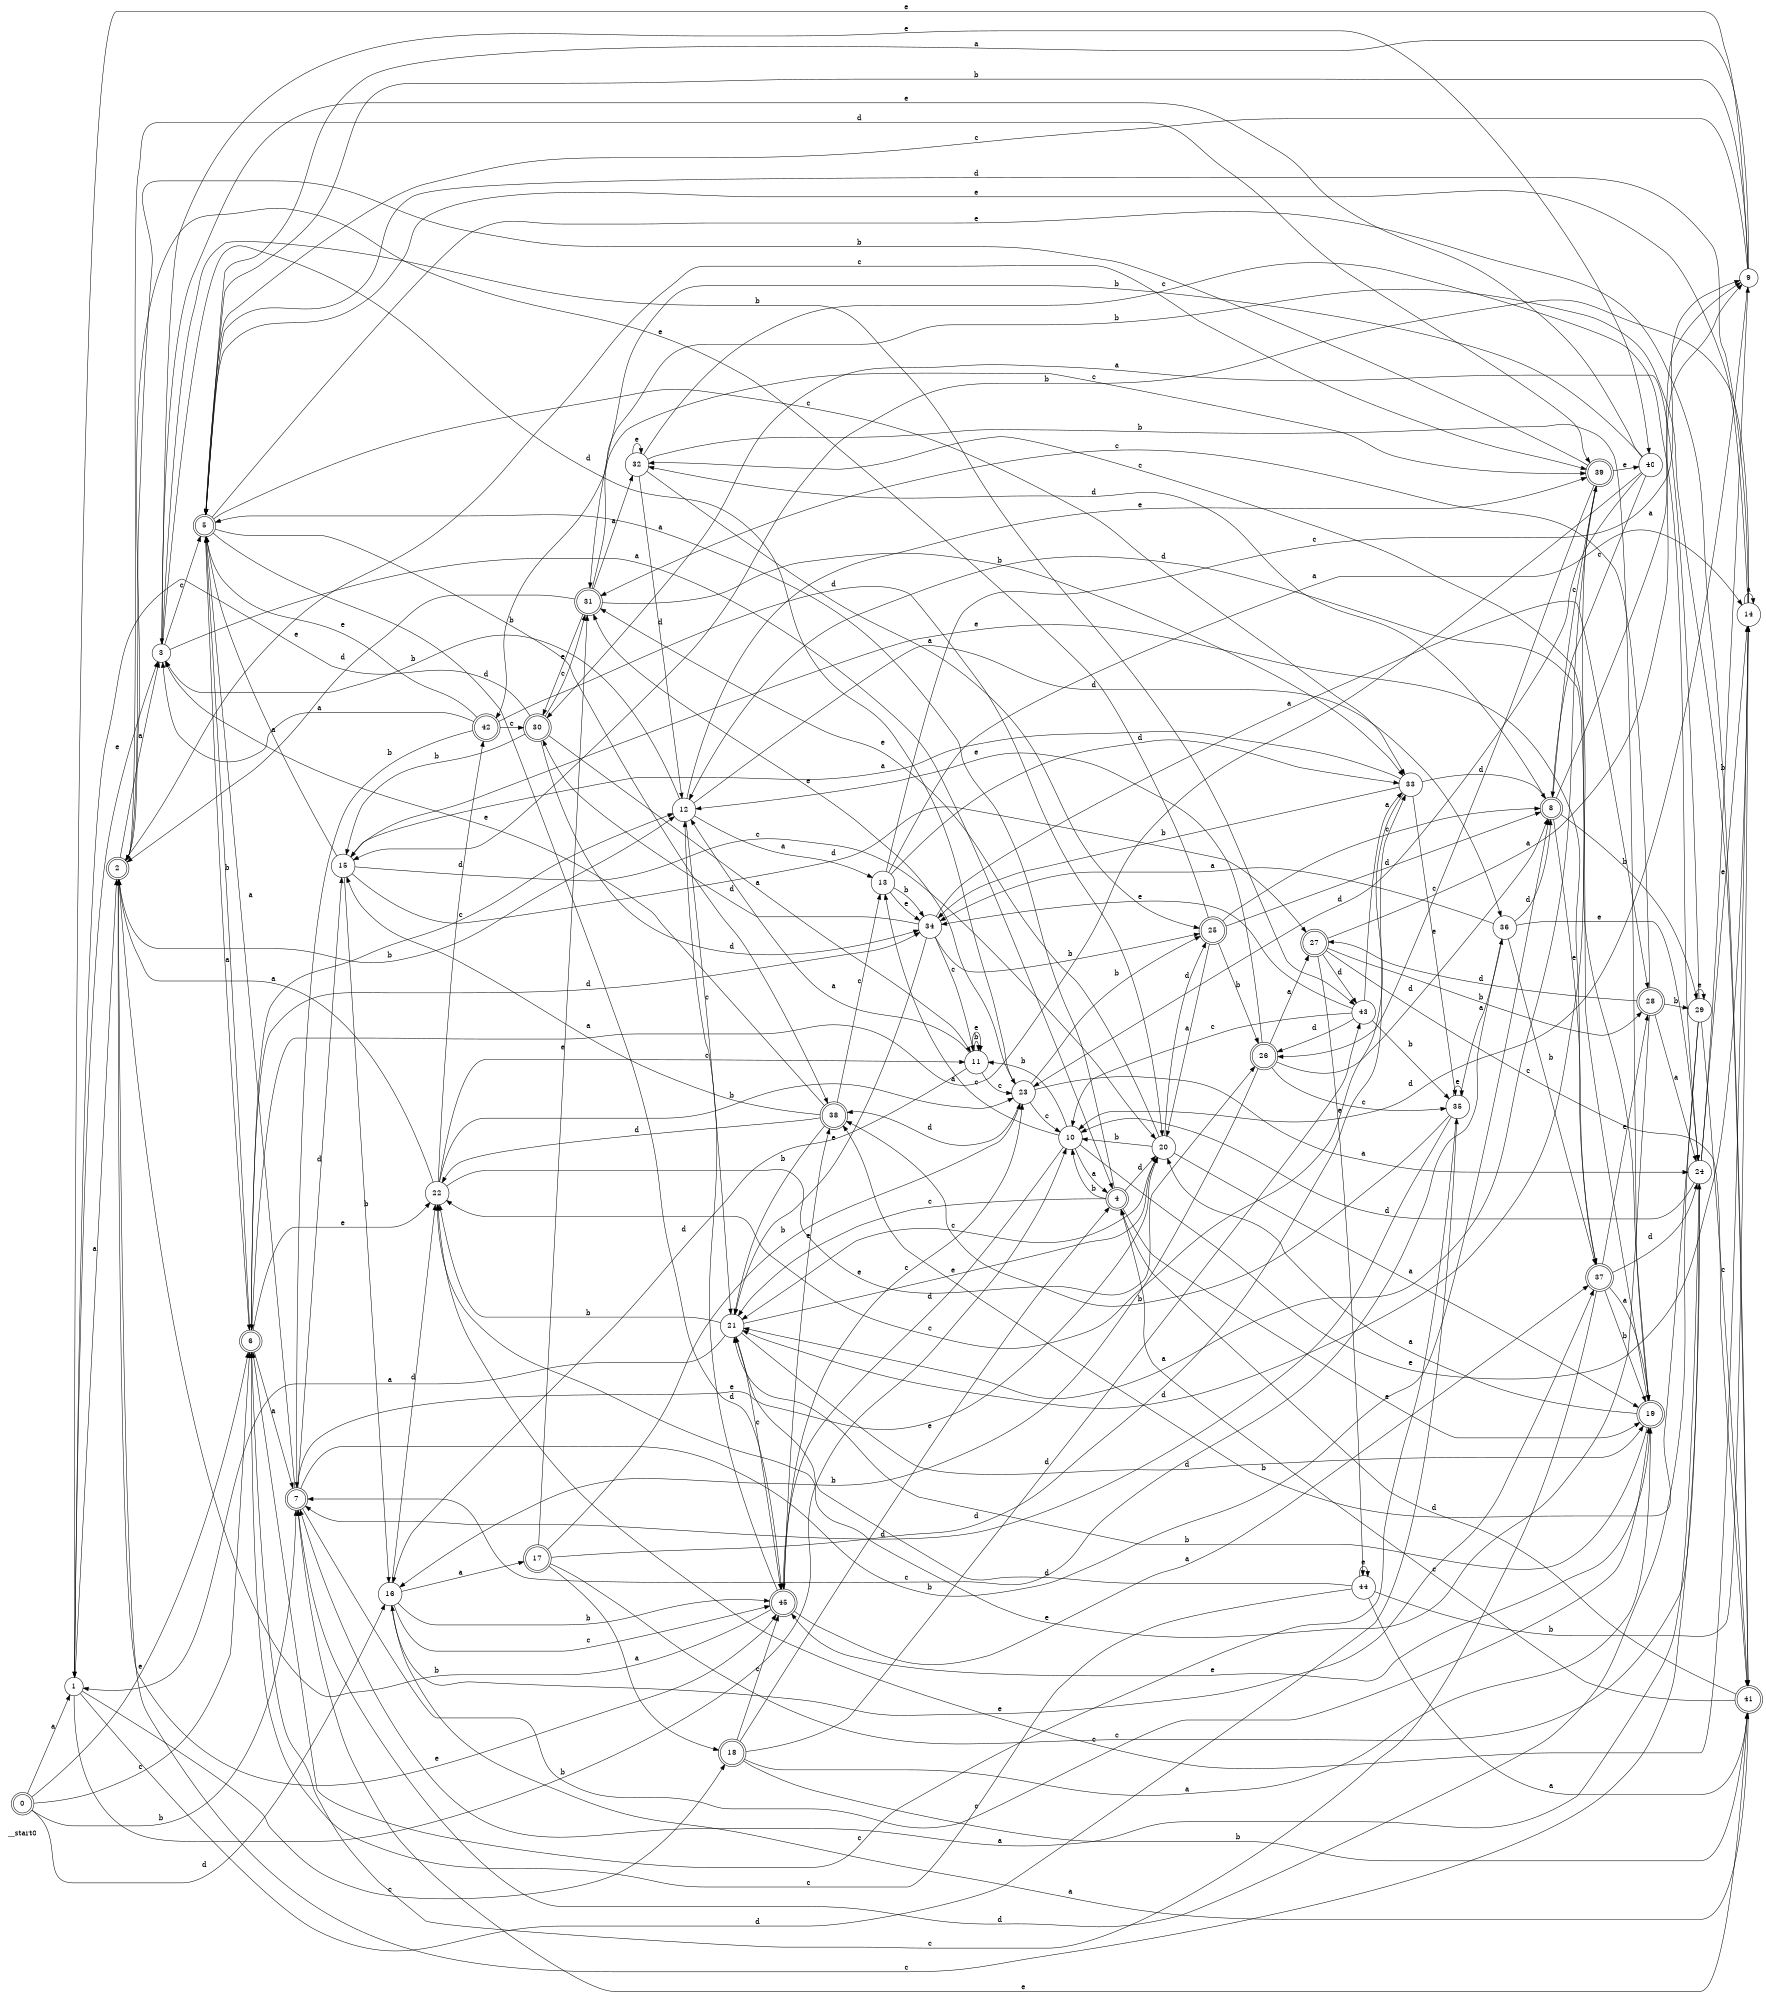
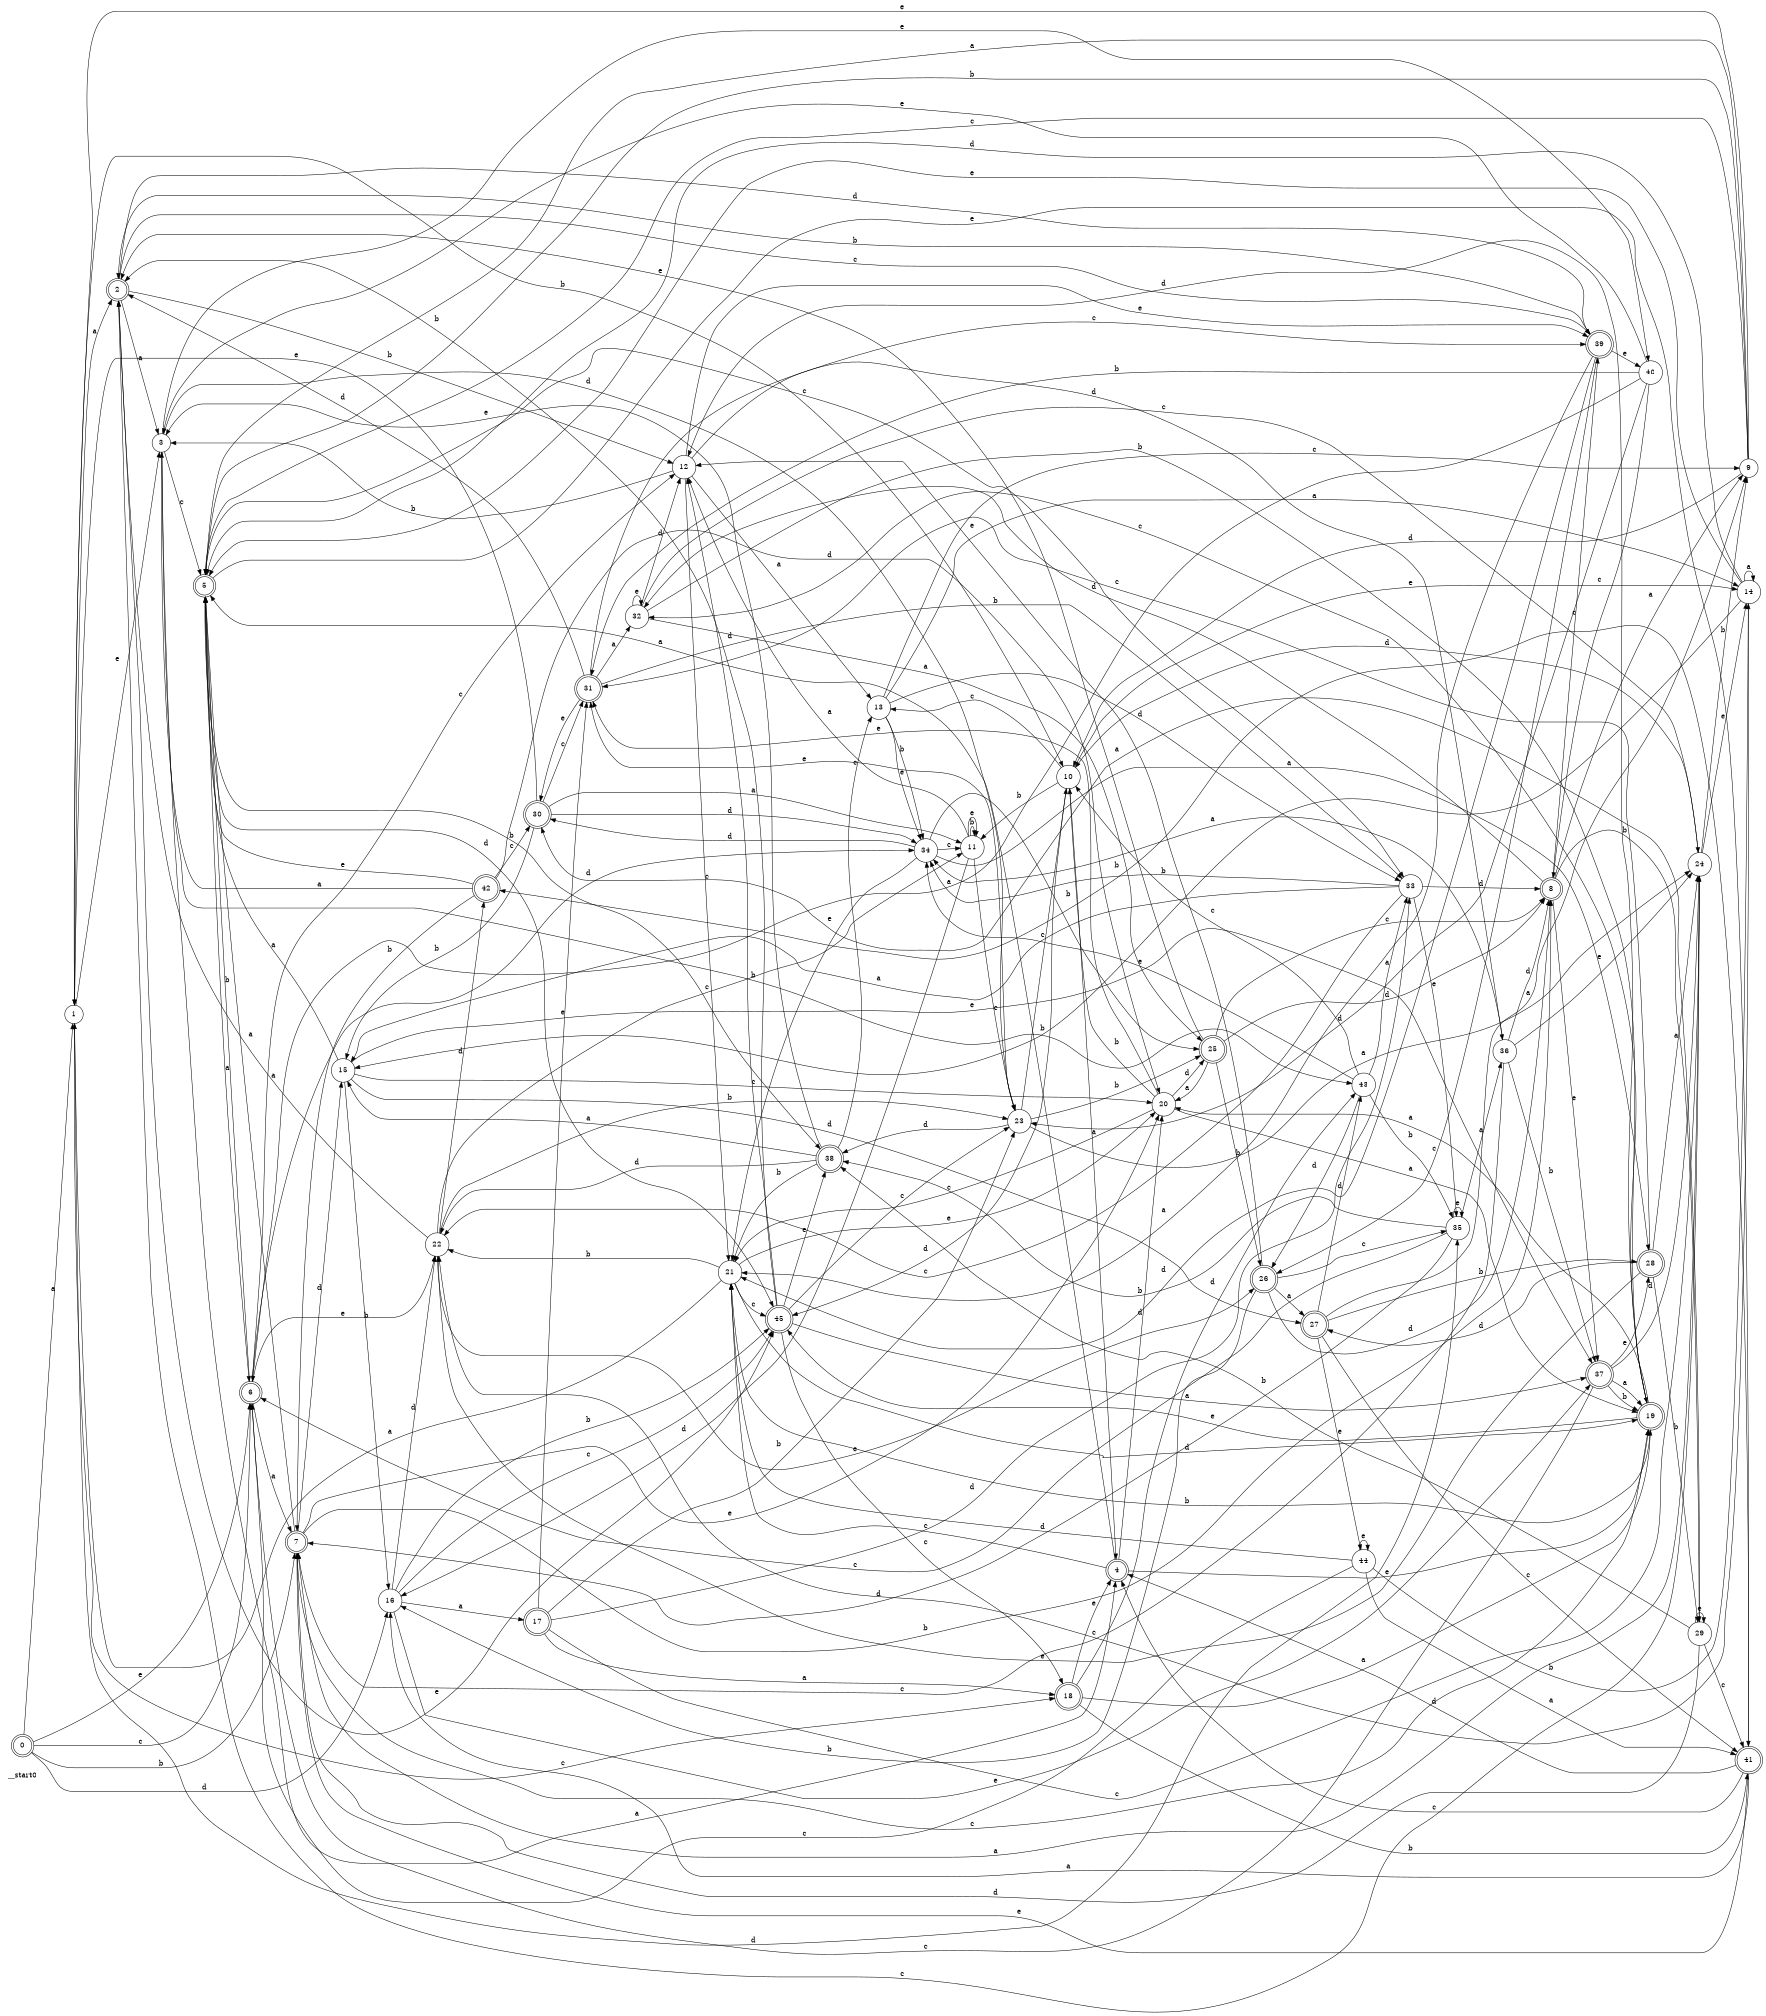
edge "4" -> "10": removed, label "b"
edge "18" -> "45": reversed
